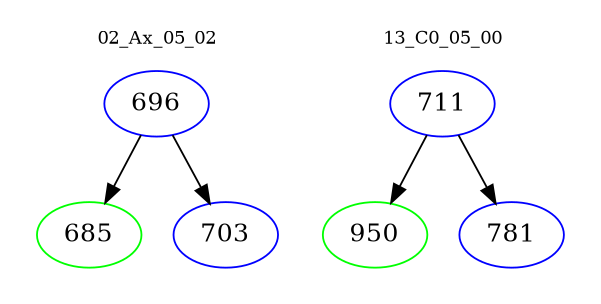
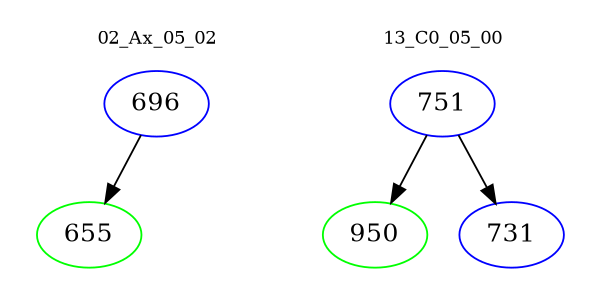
node "711": label "711" -> "751"
node "685": label "685" -> "655"
node "703": removed
node "781": label "781" -> "731"
